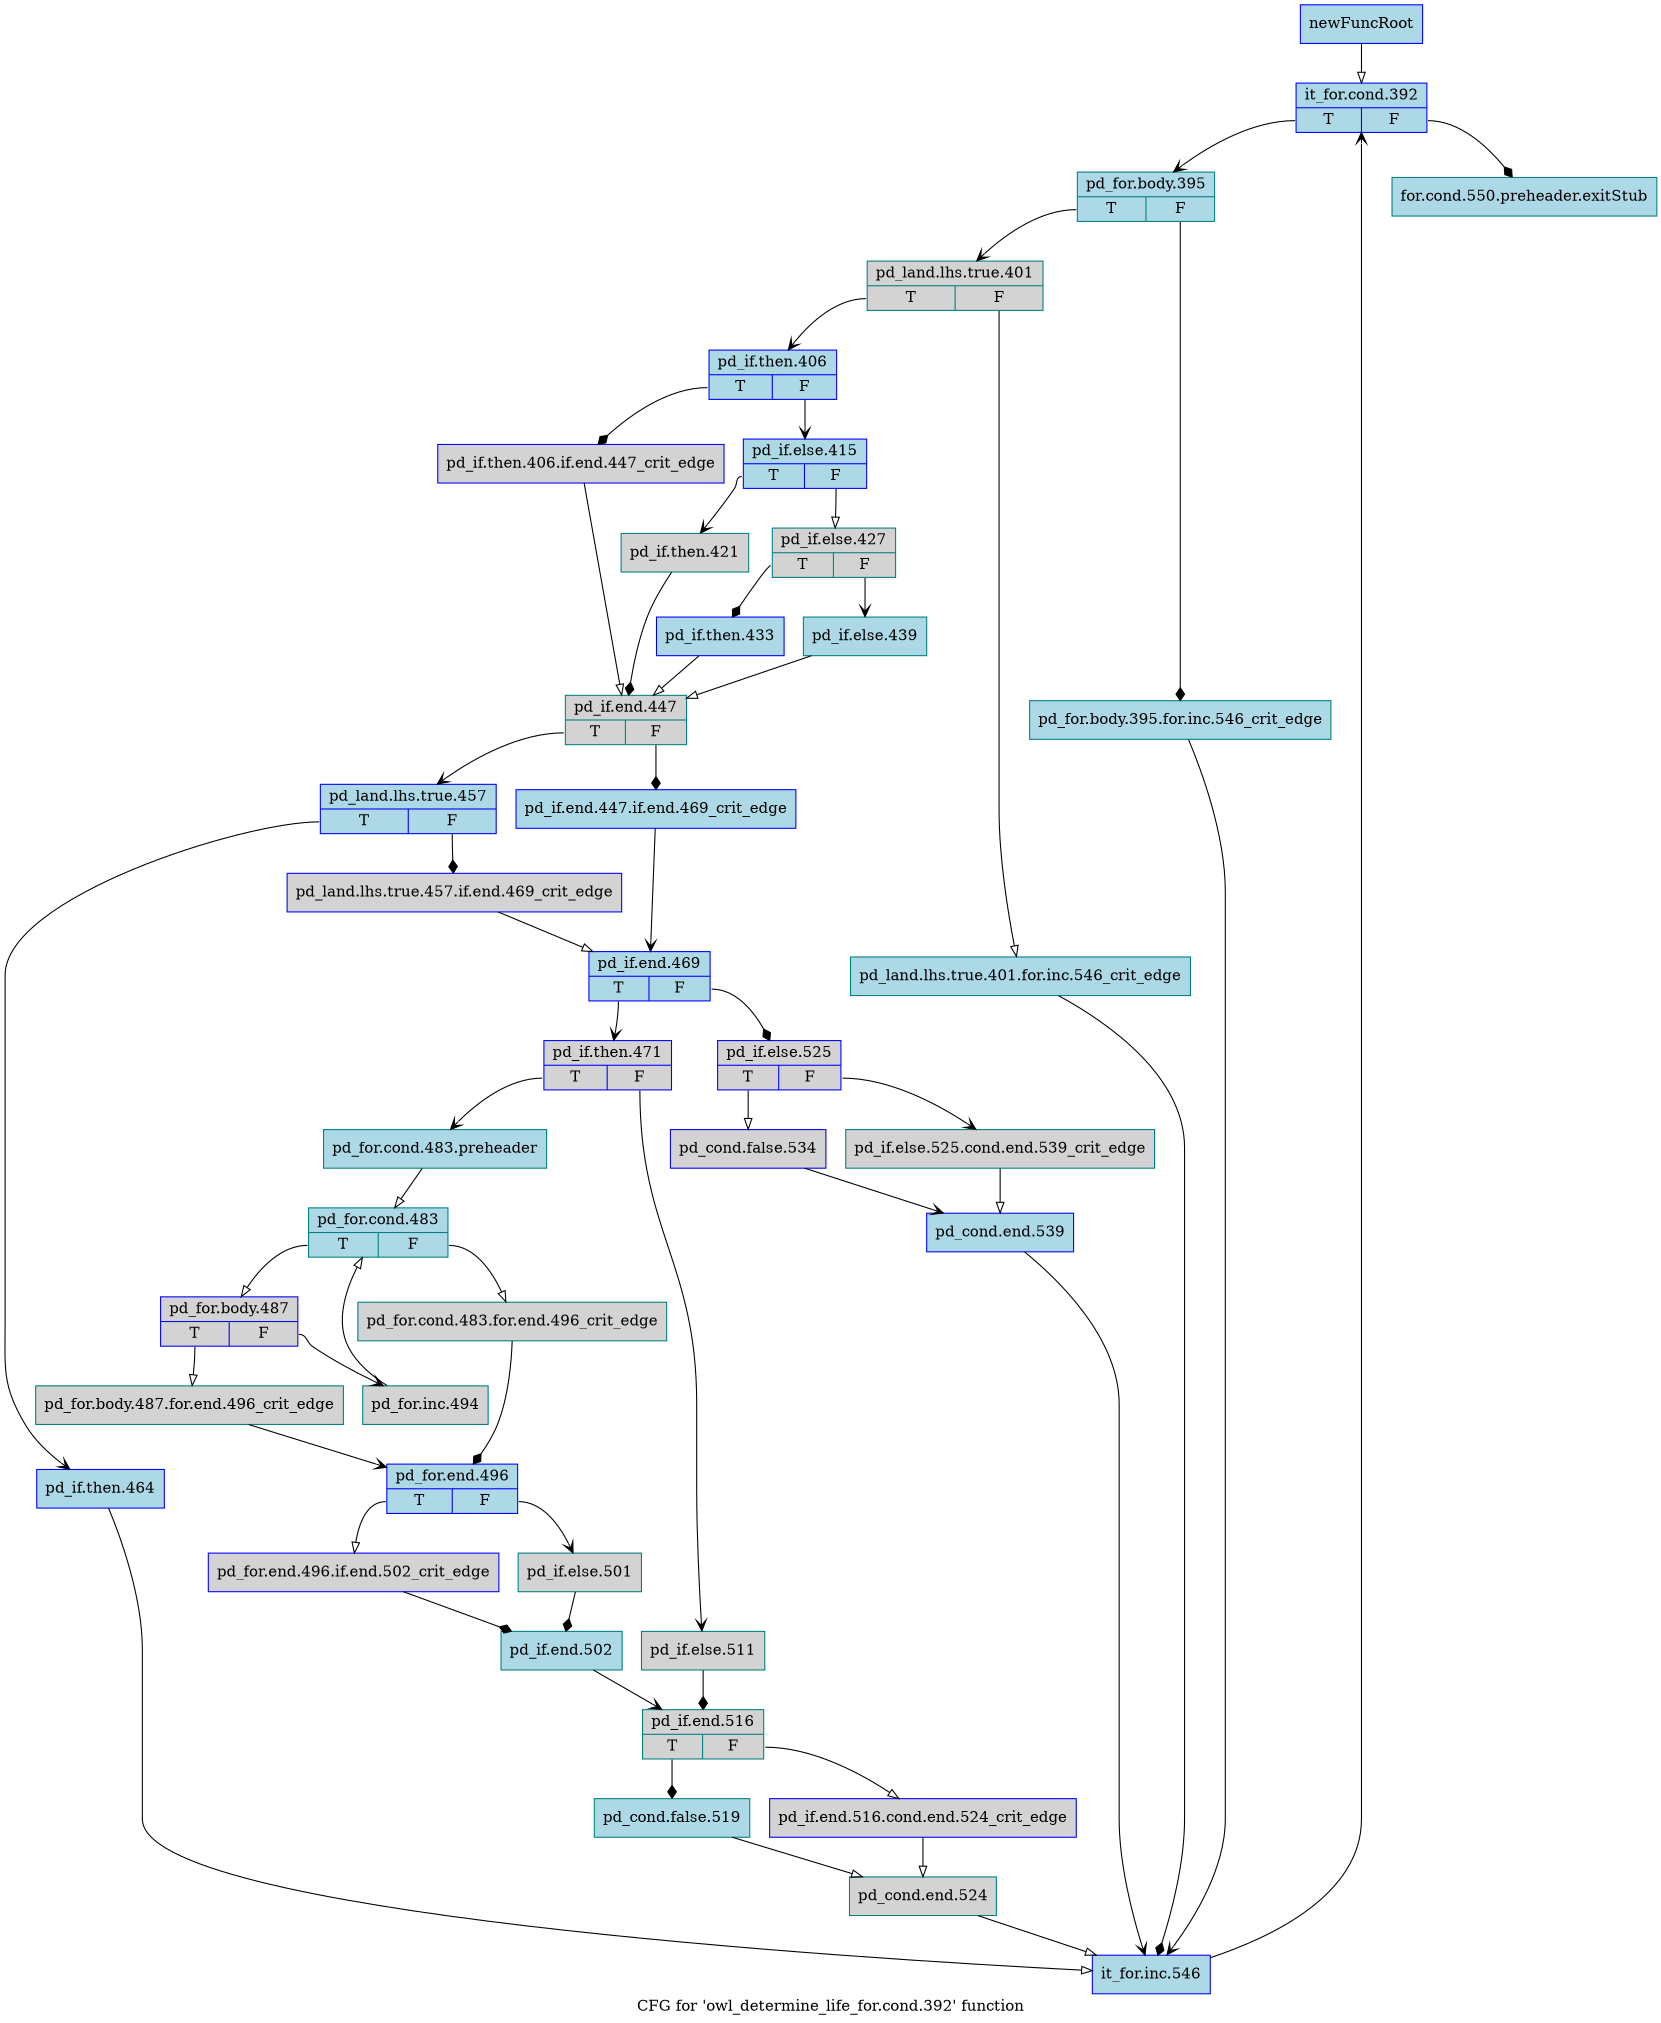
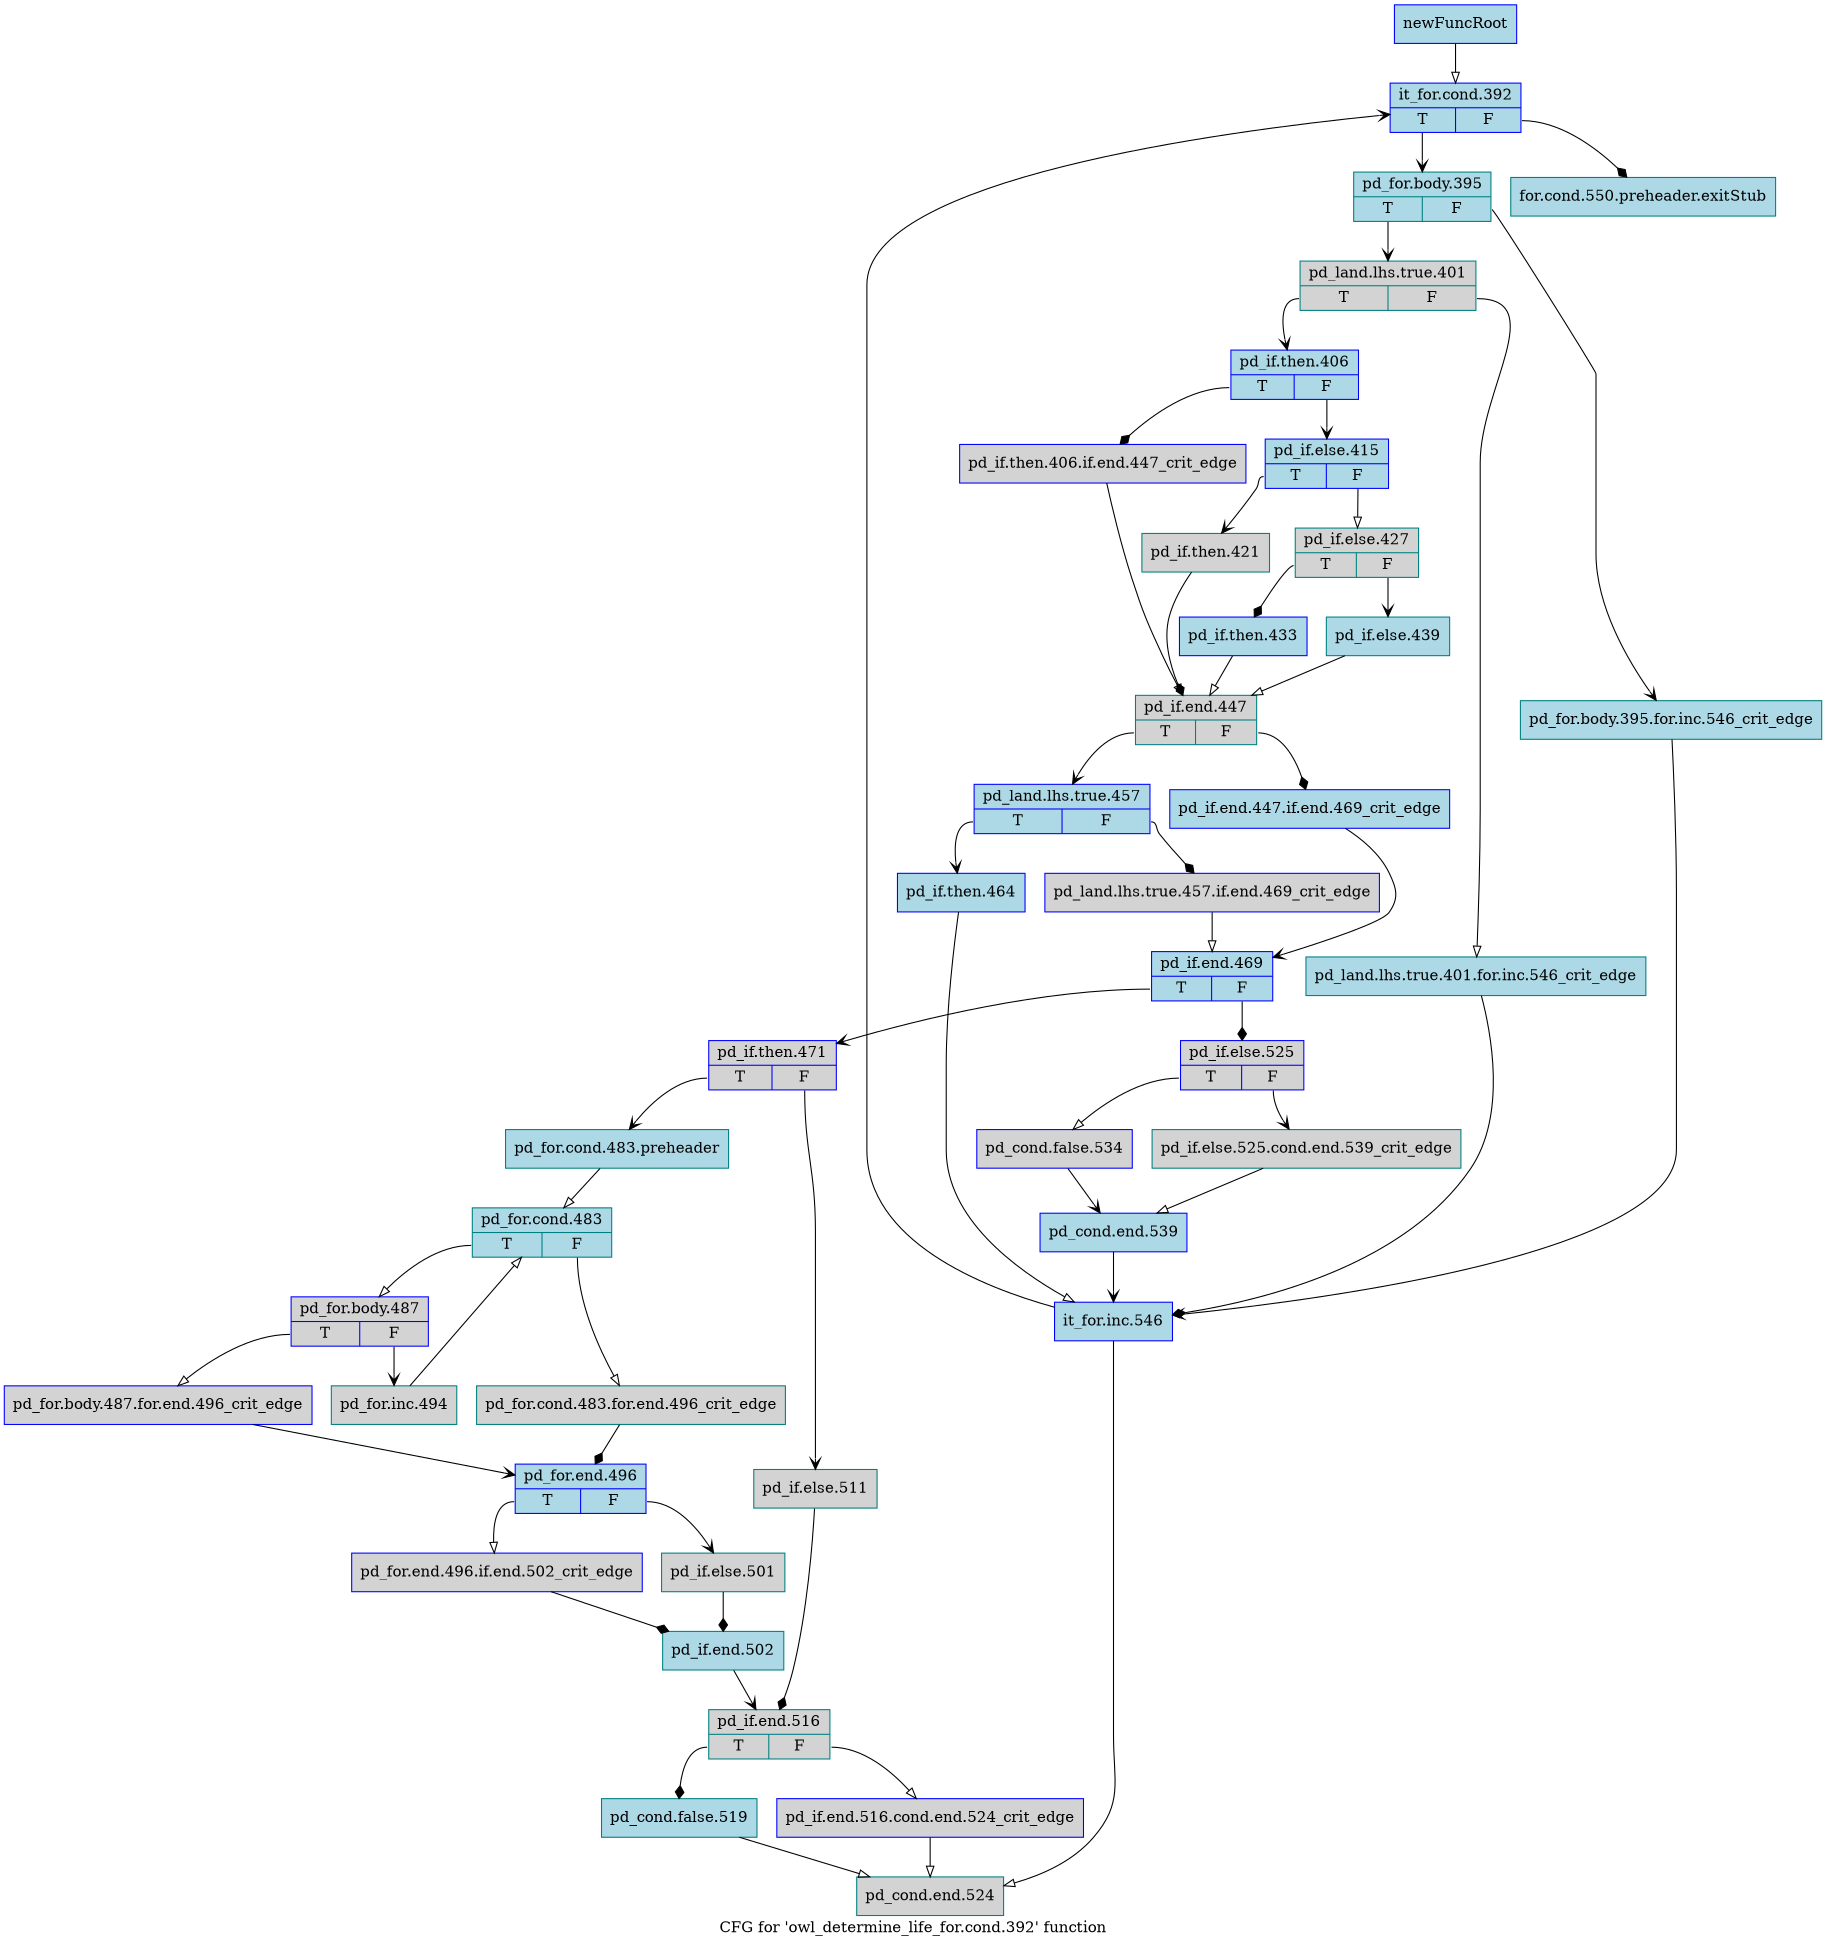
edge "pd_for.body.395" -> "pd_for.body.395.for.inc.546_crit_edge": arrowhead diamond -> vee
node "pd_for.body.487.for.end.496_crit_edge": color teal -> blue
edge "pd_cond.end.524" -> "it_for.inc.546": reversed
